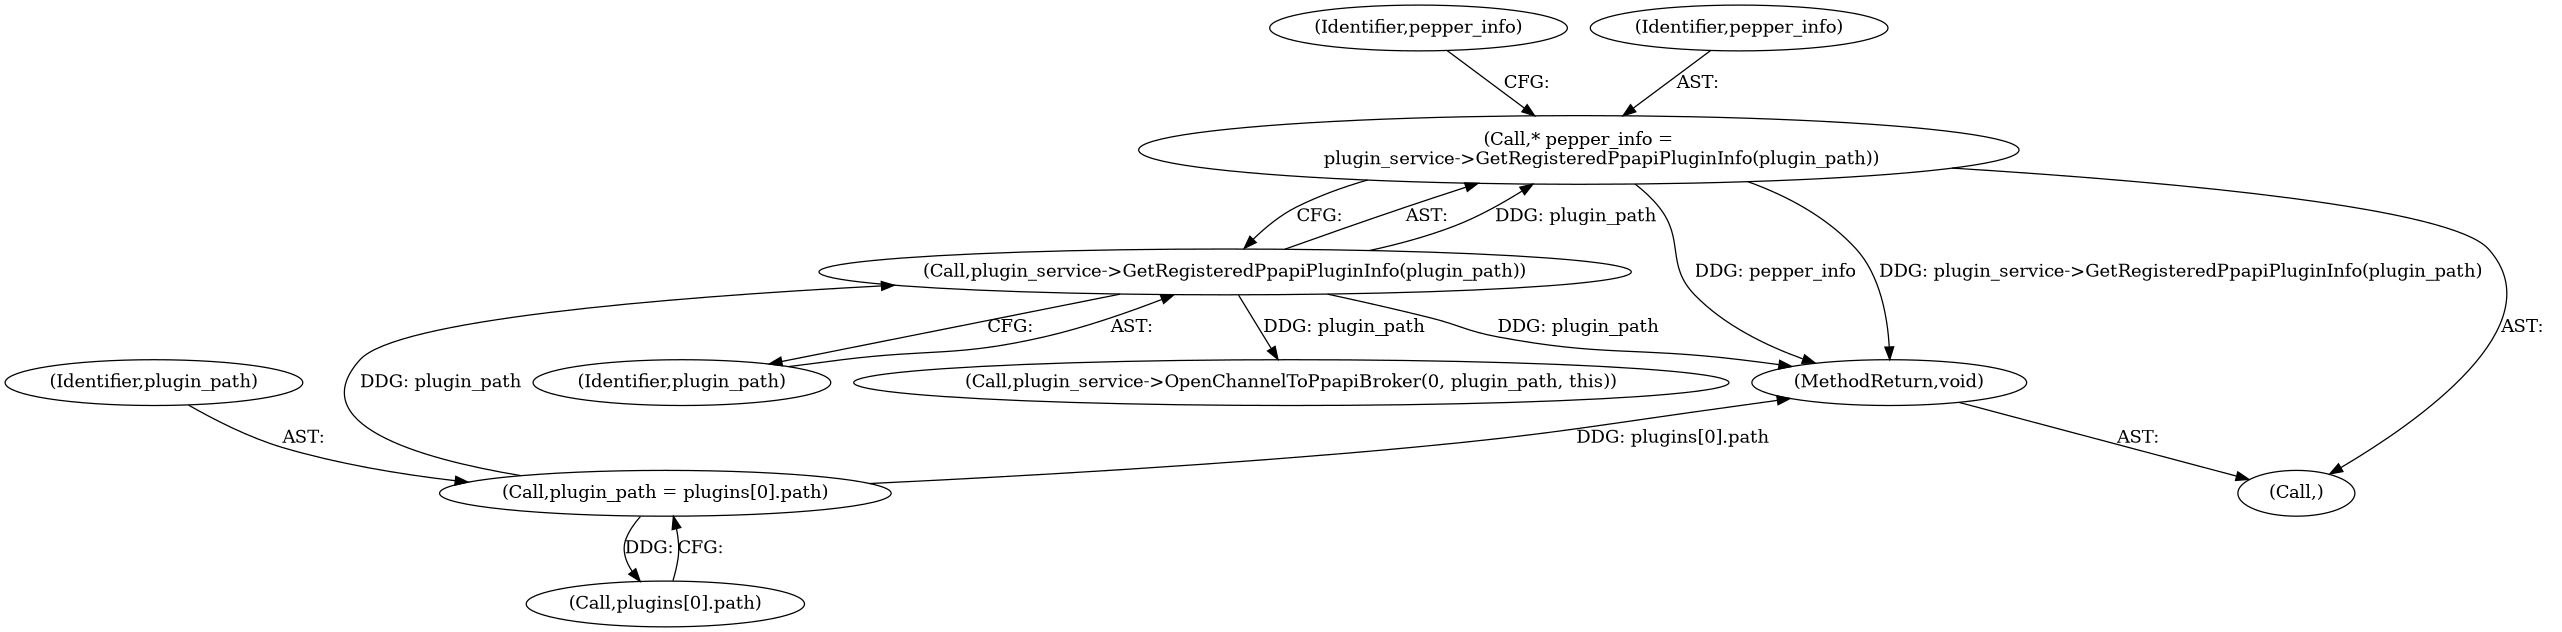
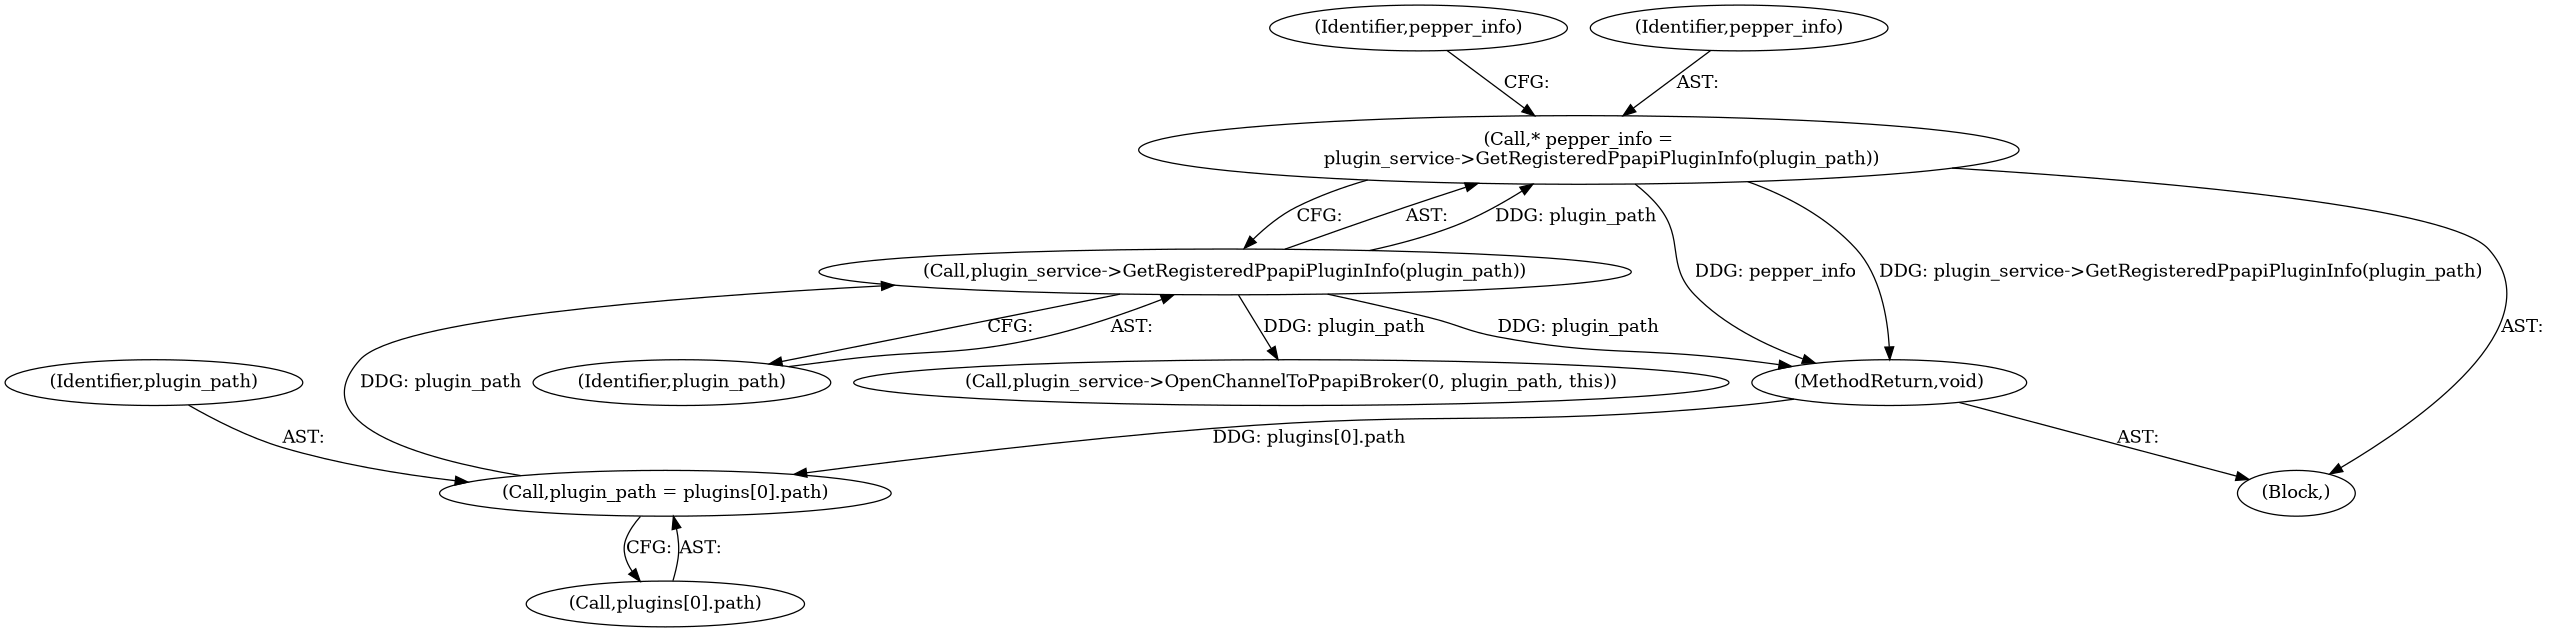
edge "(Call,plugin_path = plugins[0].path)" -> "(MethodReturn,void)": reversed
node "(Call,)": label "(Call,)" -> "(Block,)"
edge "(Call,plugin_path = plugins[0].path)" -> "(Call,plugins[0].path)": label "DDG: " -> "CFG: "
edge "(Call,plugins[0].path)" -> "(Call,plugin_path = plugins[0].path)": label "CFG: " -> "AST: "
